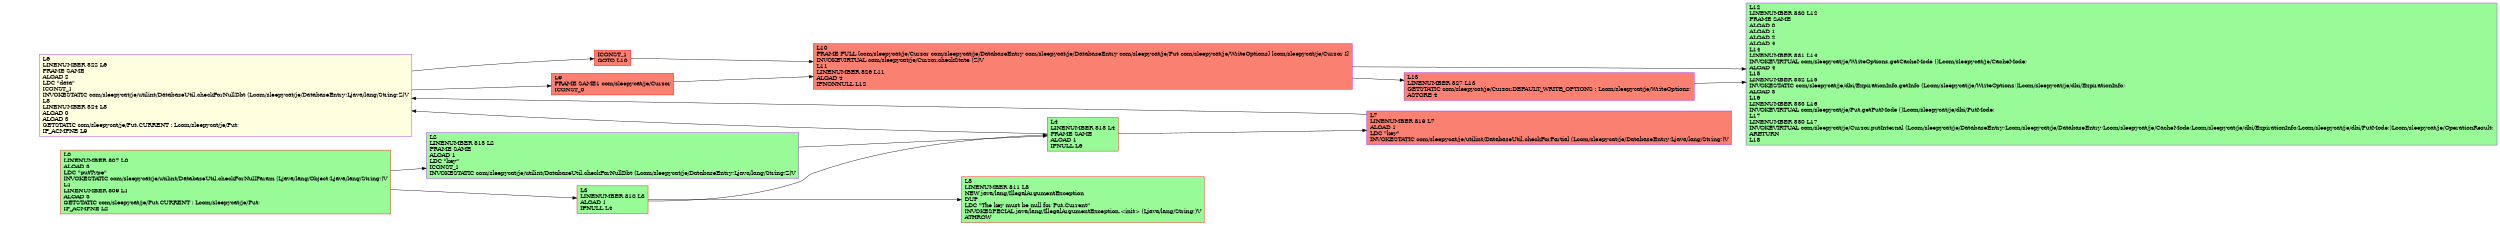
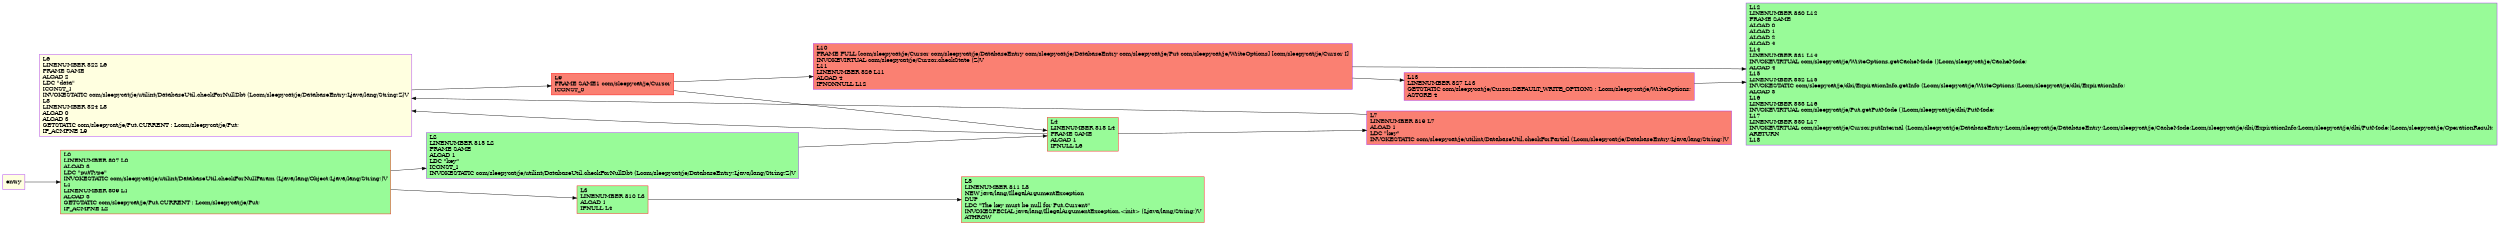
node "ICONST_1 GOTO L10": removed
edge "L3 LINENUMBER 810 L3 ALOAD 1 IFNULL L4" -> "L4 LINENUMBER 818 L4 FRAME SAME ALOAD 1 IFNULL L6": now "L9 FRAME SAME1 com/sleepycat/je/Cursor ICONST_0" -> "L4 LINENUMBER 818 L4 FRAME SAME ALOAD 1 IFNULL L6"
node "entry": added
